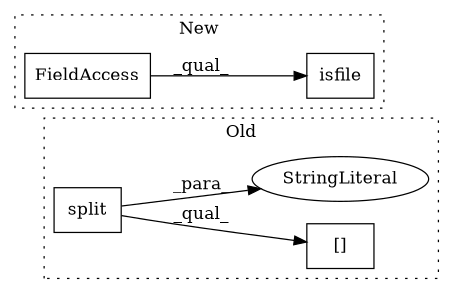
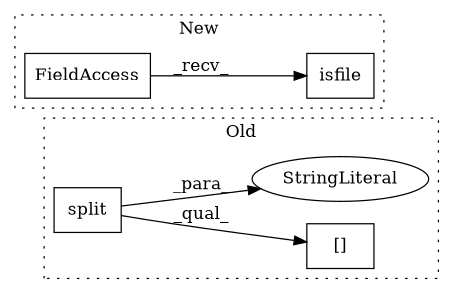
edge "FieldAccess" -> "isfile": label "_qual_" -> "_recv_"
